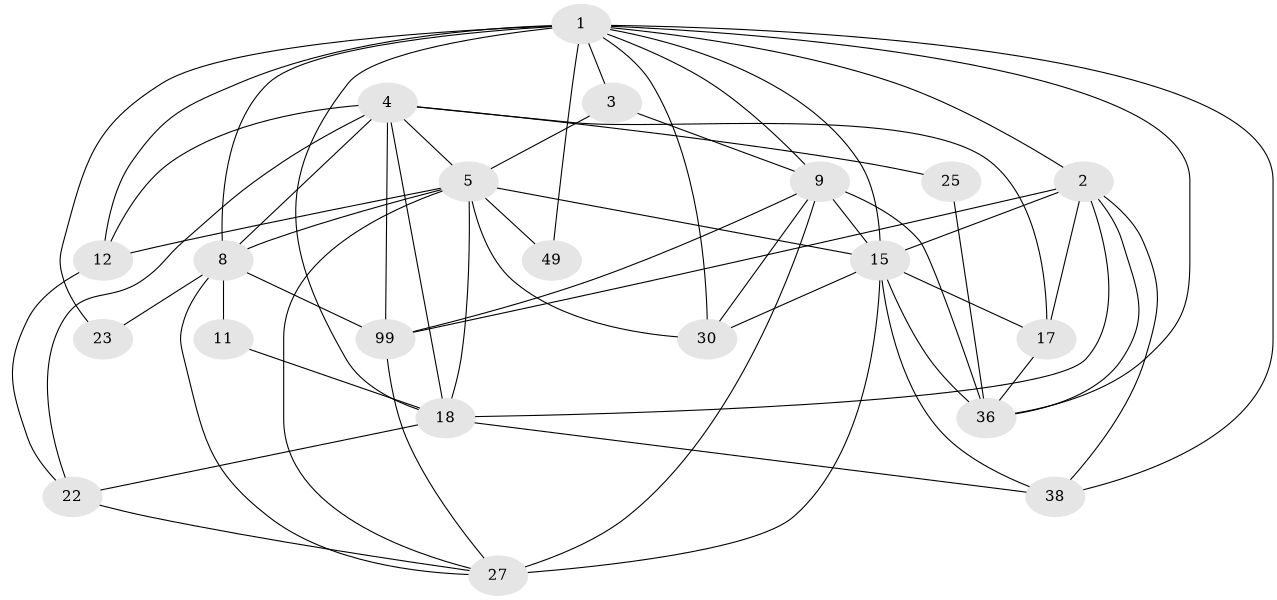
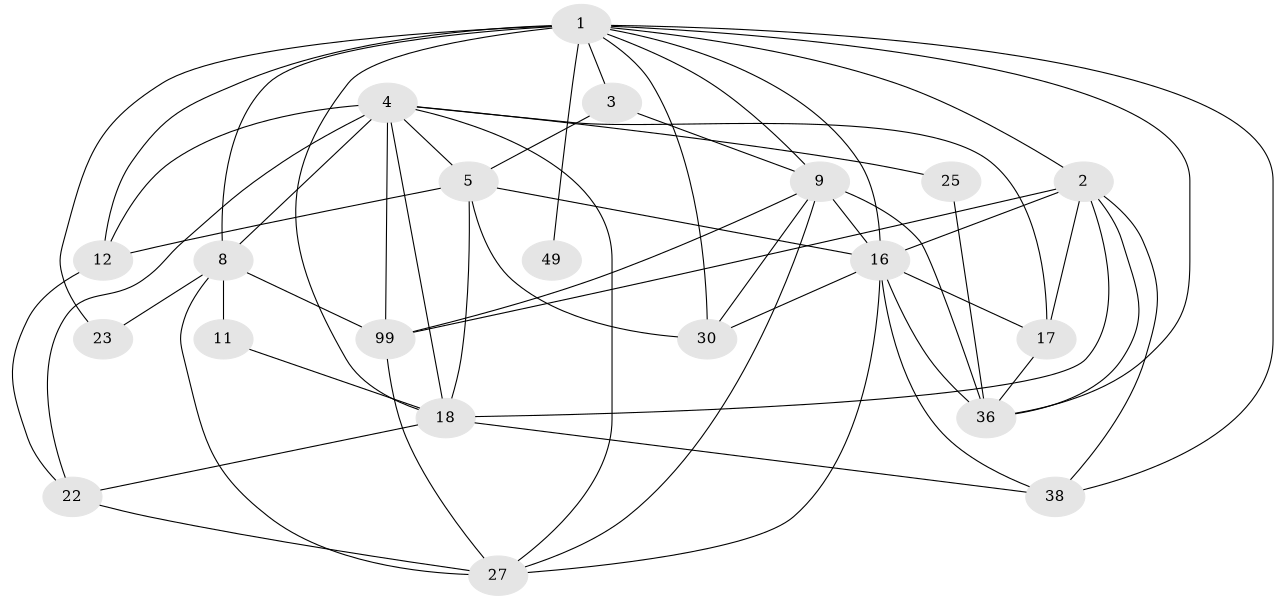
edge "5" -- "8": removed
edge "5" -- "49": removed
node "15": label "15" -> "16"
edge "5" -- "27": now "4" -- "27"
